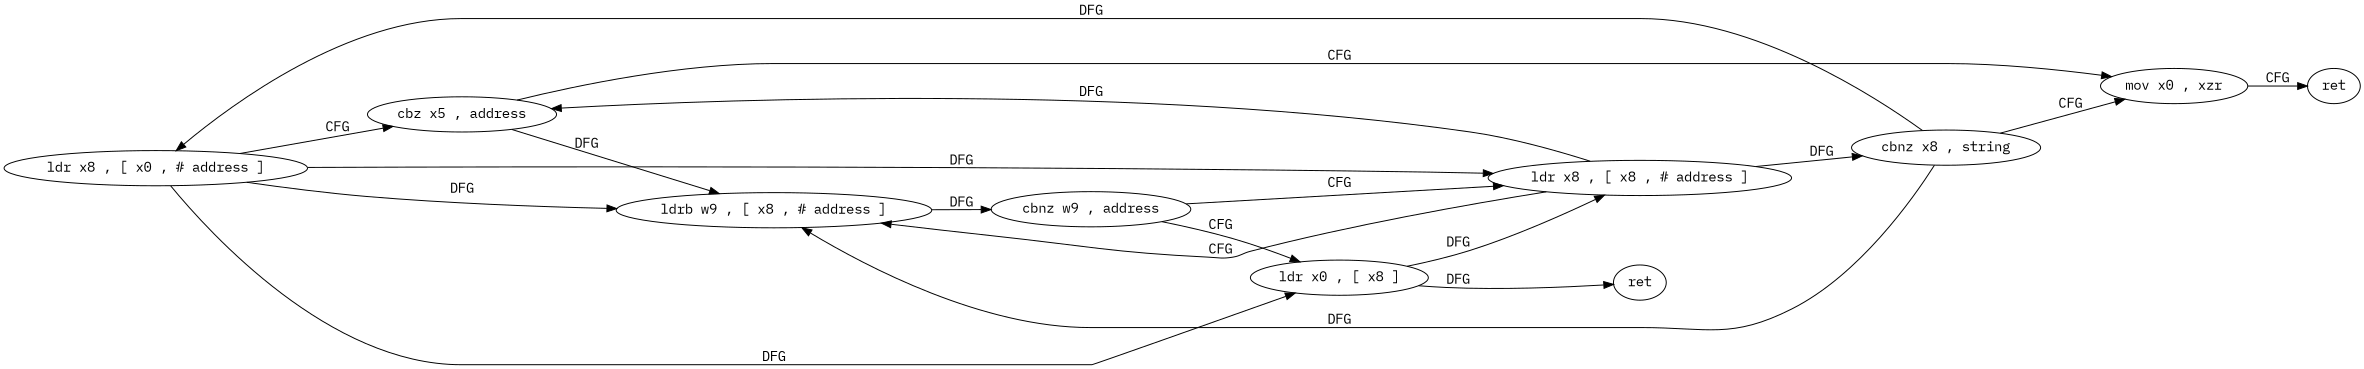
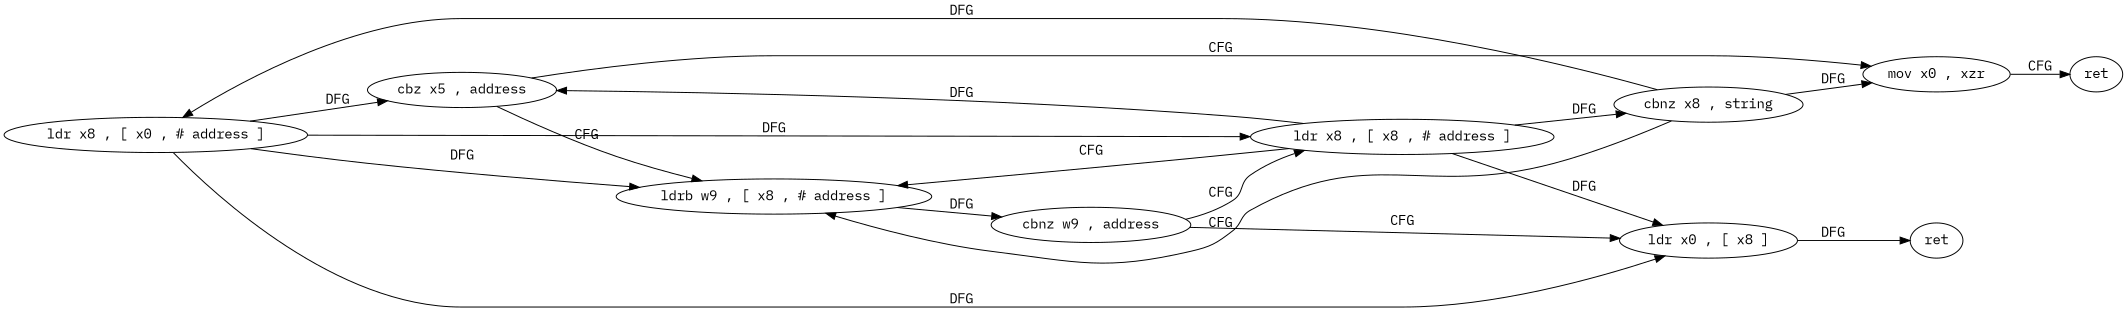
edge "cbnz x8 , string" -> "mov x0 , xzr": label "CFG" -> "DFG"
edge "ldr x8 , [ x0 , # address ]" -> "cbz x5 , address": label "CFG" -> "DFG"
edge "cbz x5 , address" -> "ldrb w9 , [ x8 , # address ]": label "DFG" -> "CFG"
edge "ldr x0 , [ x8 ]" -> "ldr x8 , [ x8 , # address ]": reversed
edge "cbnz x8 , string" -> "ldrb w9 , [ x8 , # address ]": label "DFG" -> "CFG"
